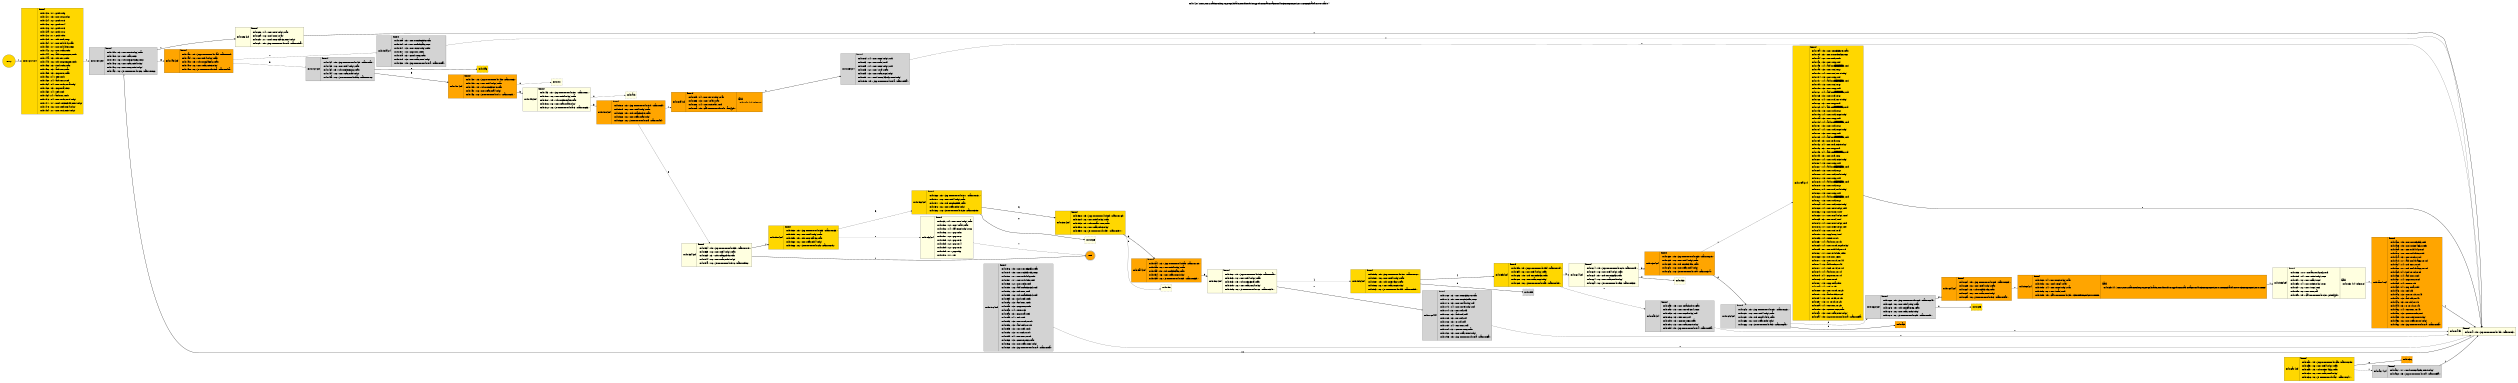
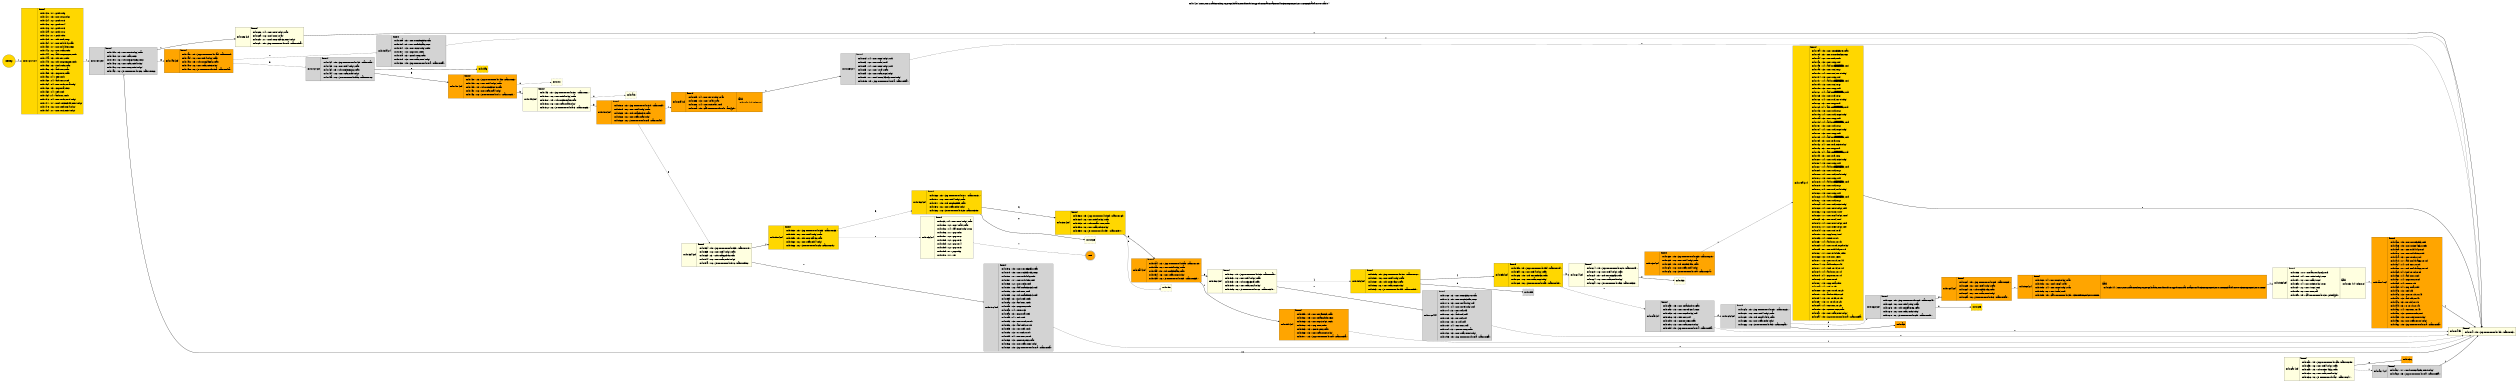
node "Entry": label "Entry" -> "Desktop"
edge "0x401534 [28]" -> "Exit": now "0x401534 [28]" -> "0x401976 [88]"
edge "0x401614 [28]" -> "0x401630 [28]": removed, label "3"
edge "0x401630 [28]" -> "0x40164c [28]": now "0x4018a9 [27]" -> "0x40164c [28]"
node "0x40195b [27]": added
node "0x4016a0 [28]": fillcolor gold -> lightyellow
